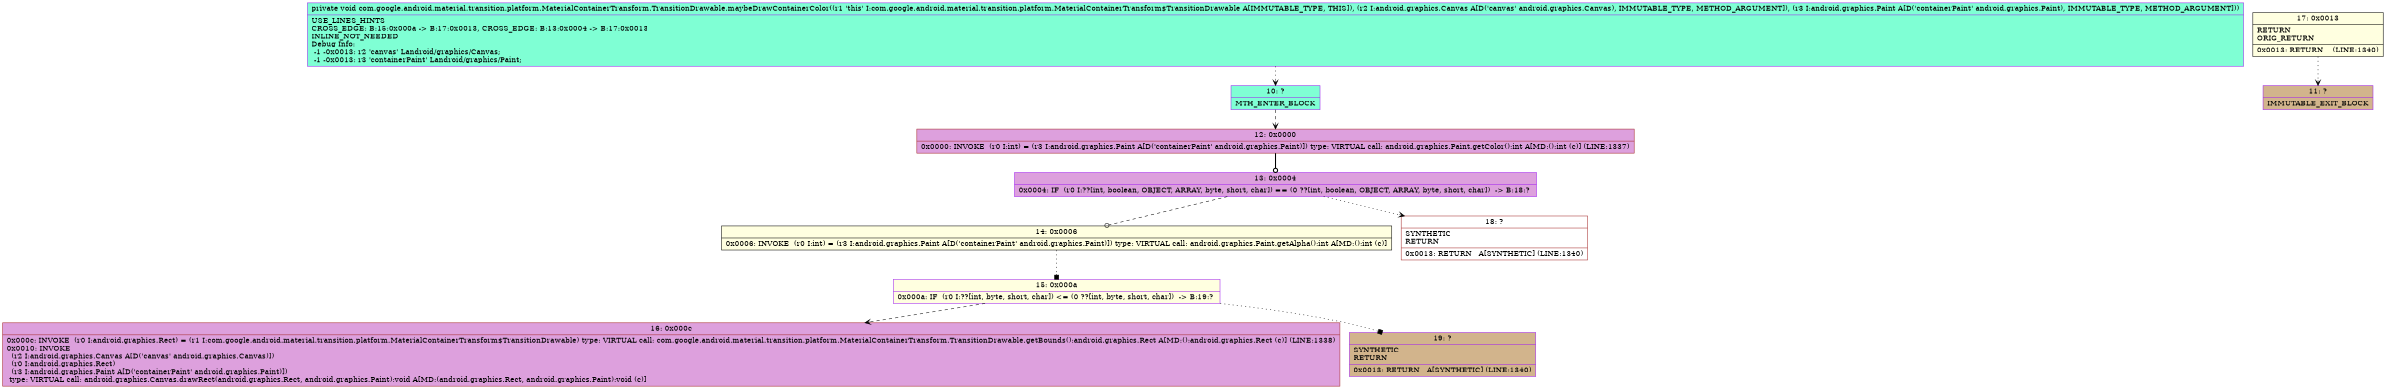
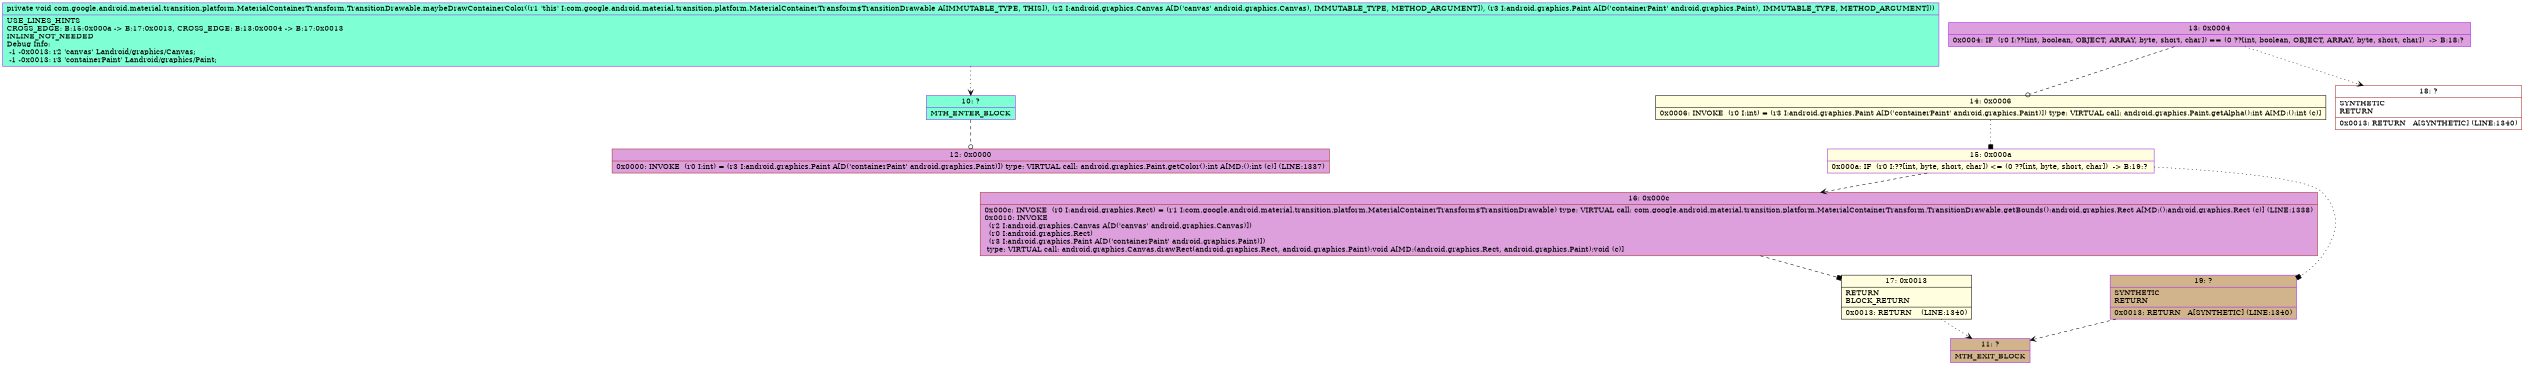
node "17: 0x0013": text "ORIG_RETURN" -> "BLOCK_RETURN"
node "11: ?": text "IMMUTABLE_EXIT_BLOCK" -> "MTH_EXIT_BLOCK"
edge "10: ?" -> "12: 0x0000": arrowhead vee -> odot
edge "12: 0x0000" -> "13: 0x0004": removed
edge "16: 0x000c" -> "17: 0x0013": added
edge "19: ?" -> "11: ?": added
